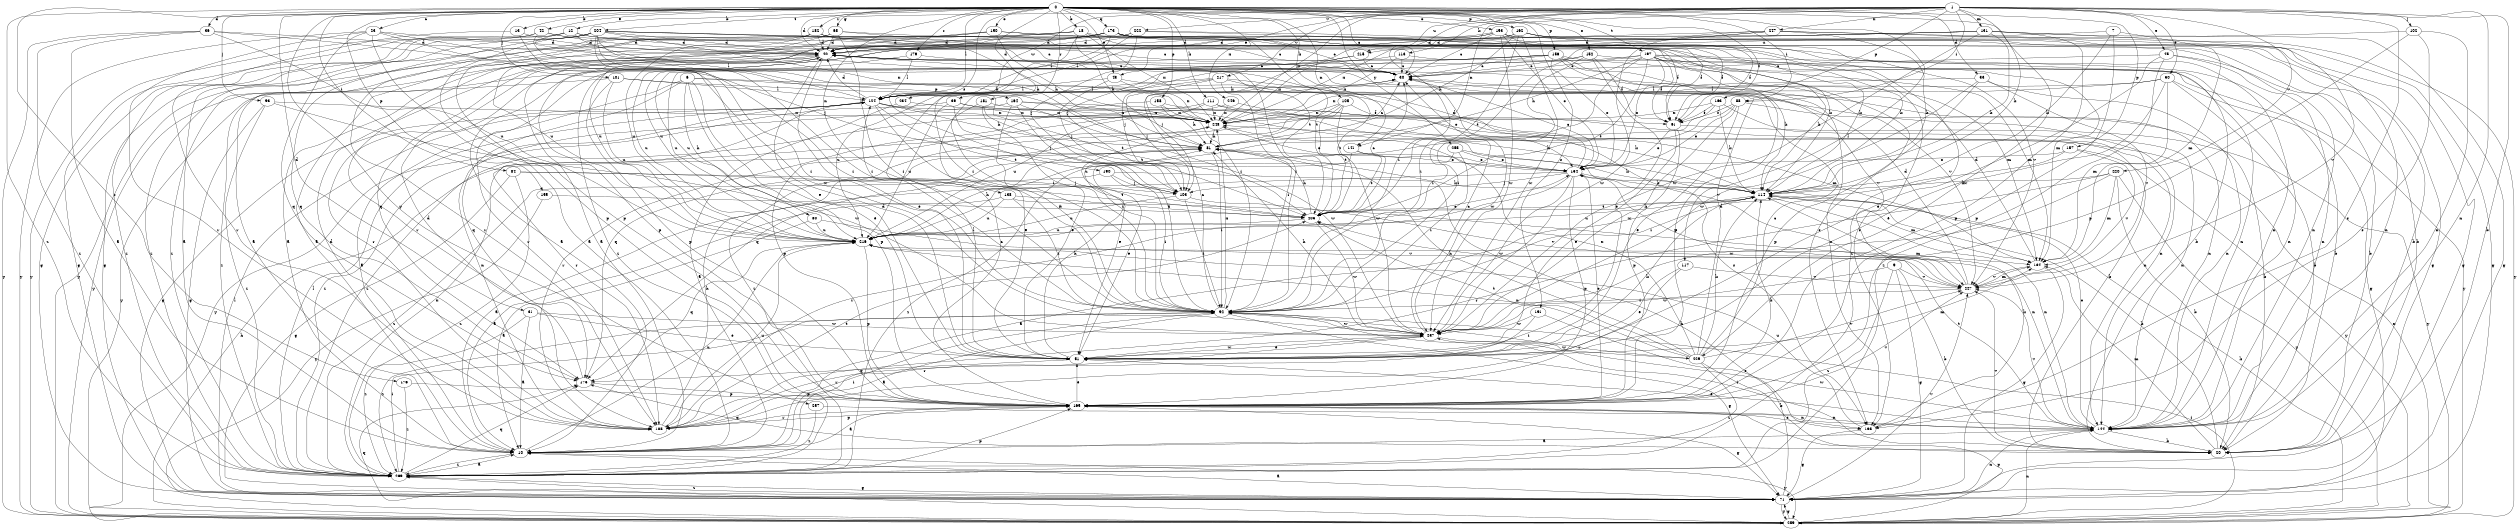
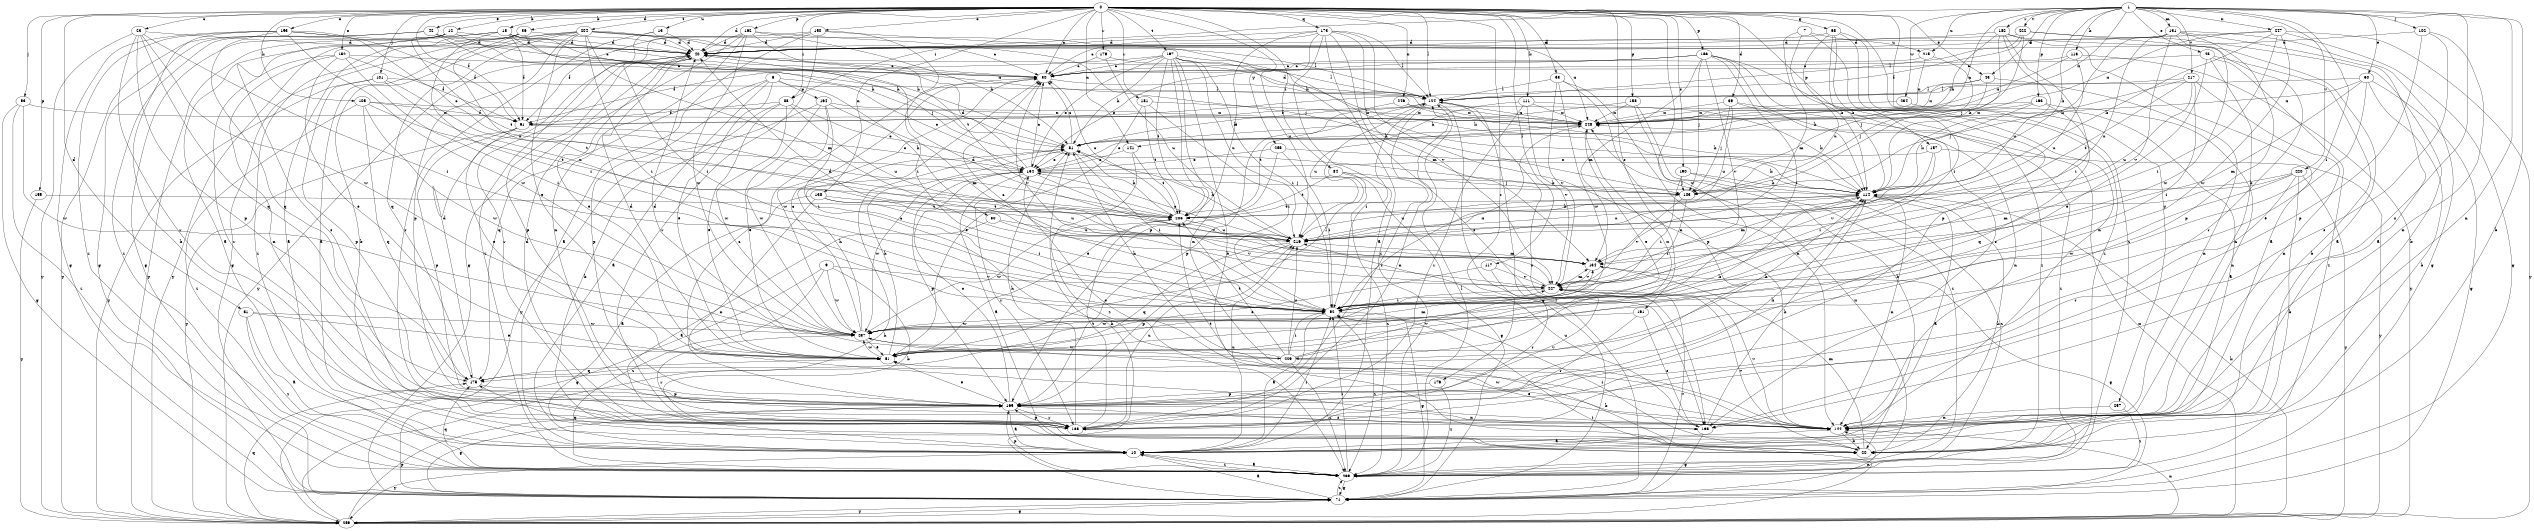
edge "0" -> "13": label "b" -> "u"
edge "153" -> "30": removed, label "c"
